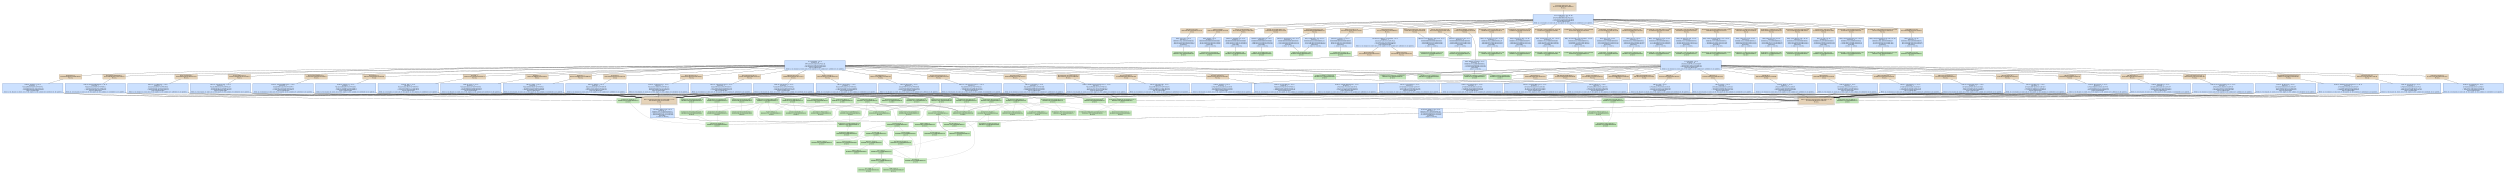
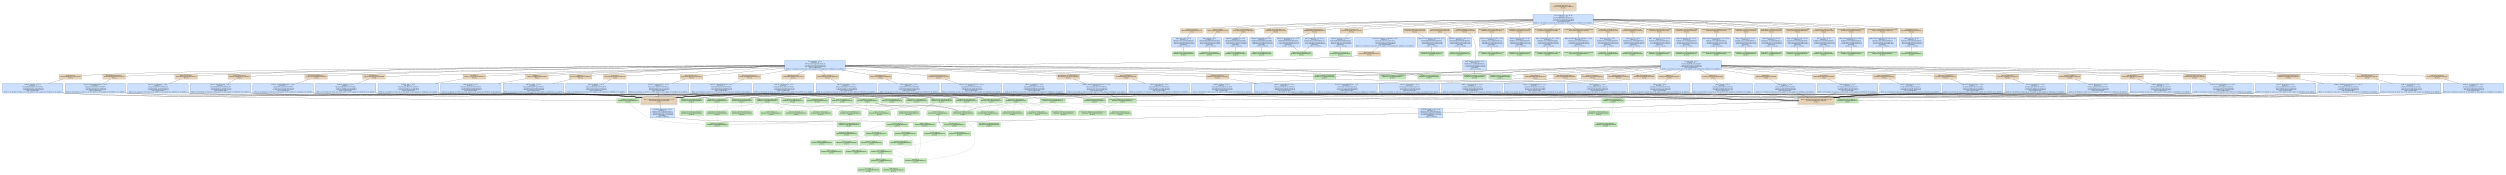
node "MacOS/DreamCatcher 77aca3cffed45deeeac215687d0833f4 Missing": removed
node "i386/DreamCatcher 9954968cd827f1efcdd54dc200e4ff3b Missing": removed
node "ppc/DCTableView.o 30a0b91602e8f134a5c3c95944d44124 Missing": removed
node "ppc/_limits.h 0000000042a51e3b000000000000042a UpToDate": added
